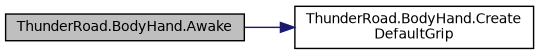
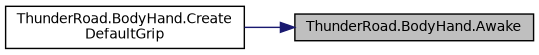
edge "ThunderRoad.BodyHand.Awake" -> "ThunderRoad.BodyHand.Create DefaultGrip": reversed
